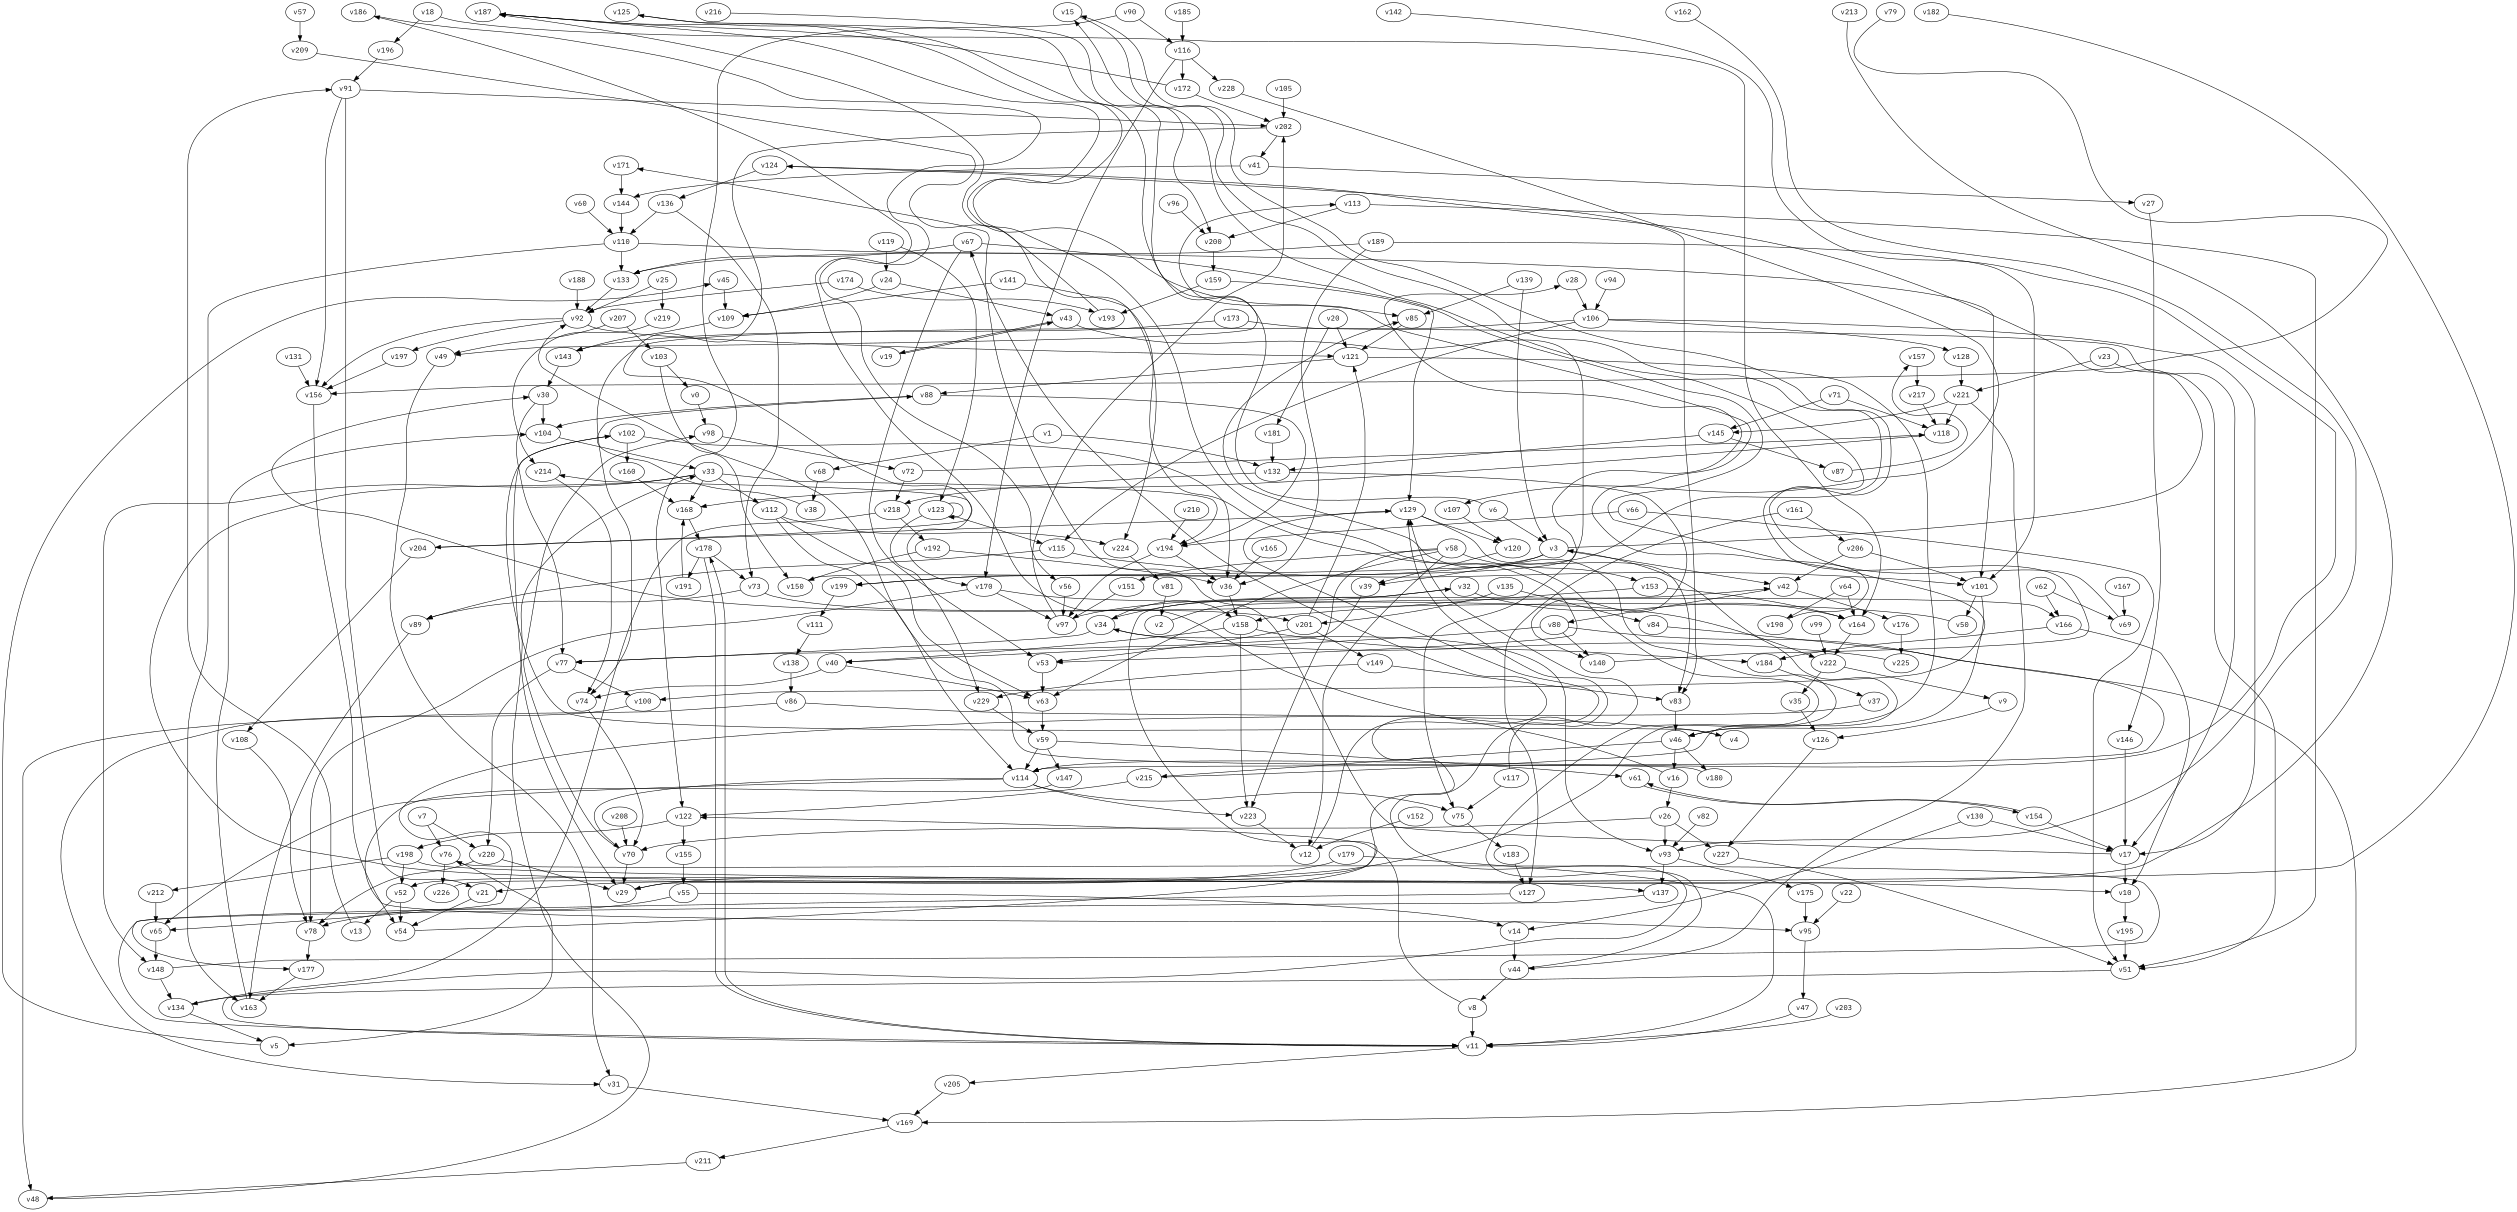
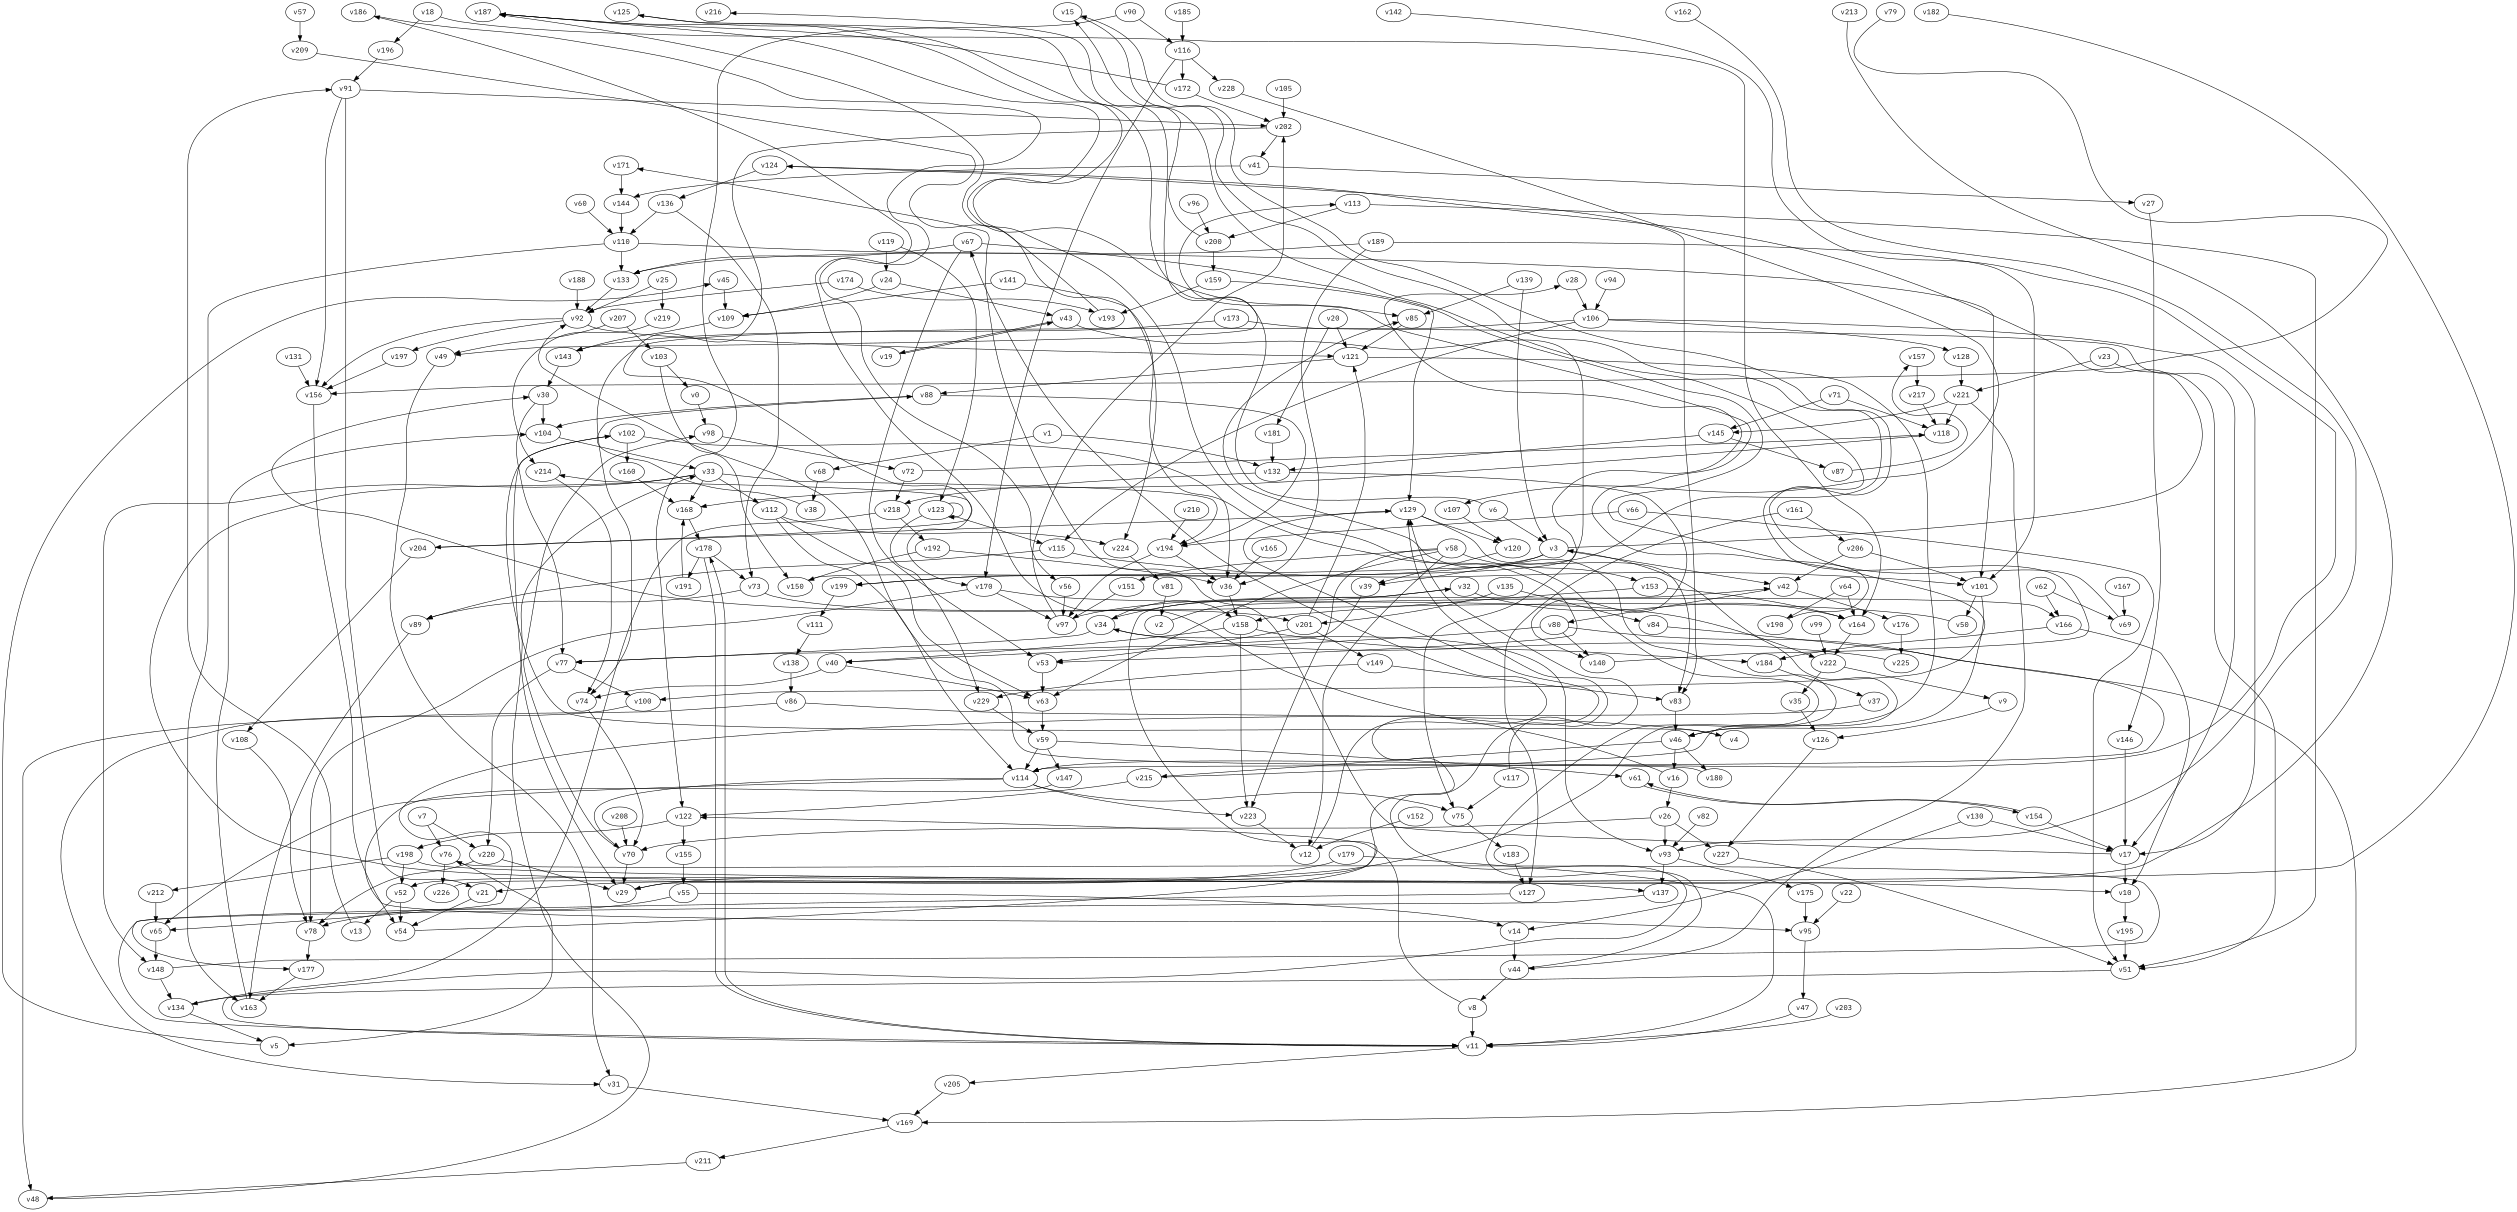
edge "v216" -> "v200": reversed
